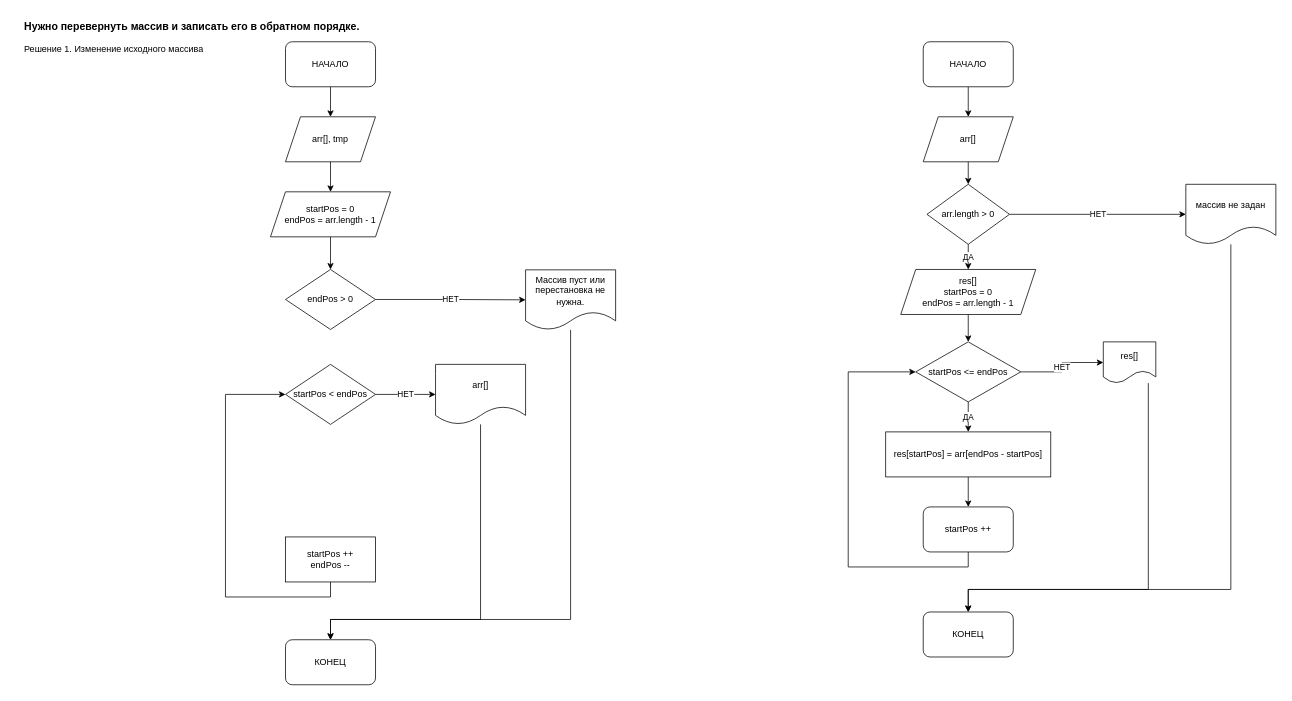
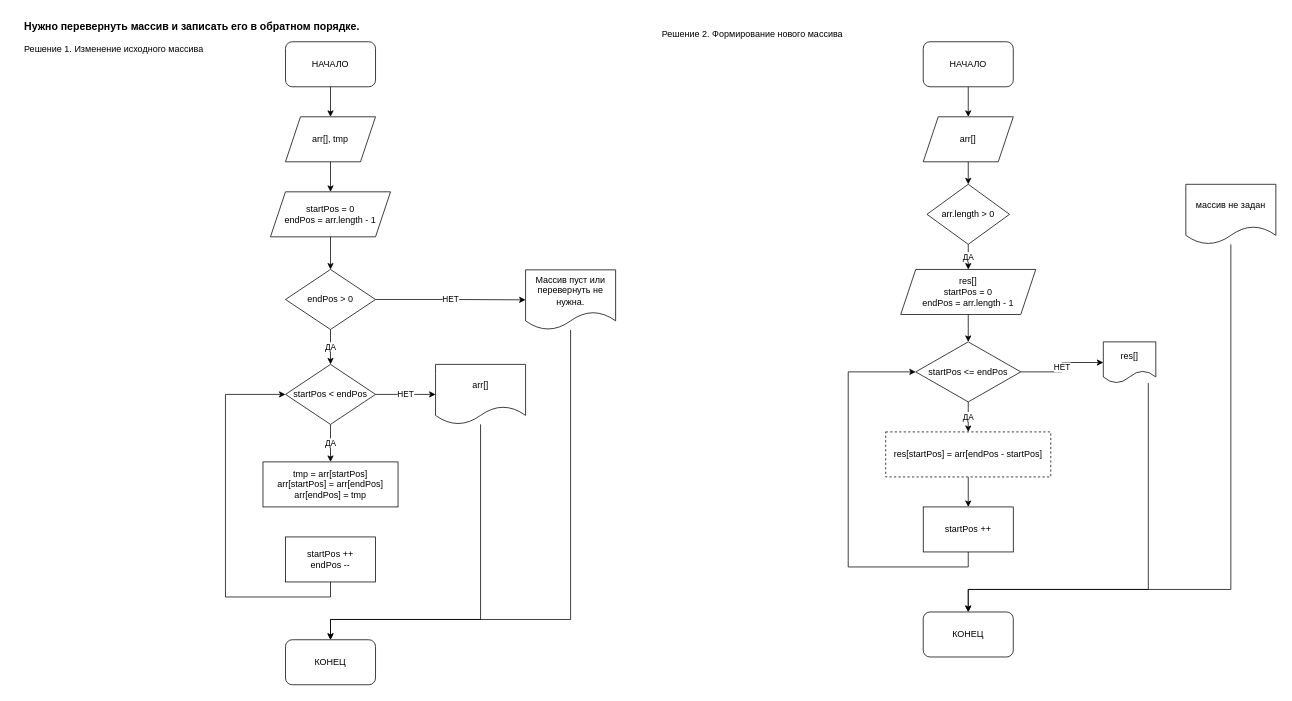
node "Решение 2. Формирование нового массива": added
edge "arr.length > 0" -> "массив не задан": removed, label "НЕТ"
node "Массив пуст или перестановка не нужна.": label "Массив пуст или перестановка не нужна." -> "Массив пуст или перевернуть не нужна."
edge "endPos > 0" -> "startPos < endPos": added, label "ДА"
edge "startPos < endPos" -> "tmp = arr[startPos] arr[startPos] = arr[endPos] arr[endPos] = tmp": added, label "ДА"
node "res[startPos] = arr[endPos - startPos]": style solid -> dashed
node "tmp = arr[startPos] arr[startPos] = arr[endPos] arr[endPos] = tmp": added
node "startPos ++": shape rounded rectangle -> rectangle
